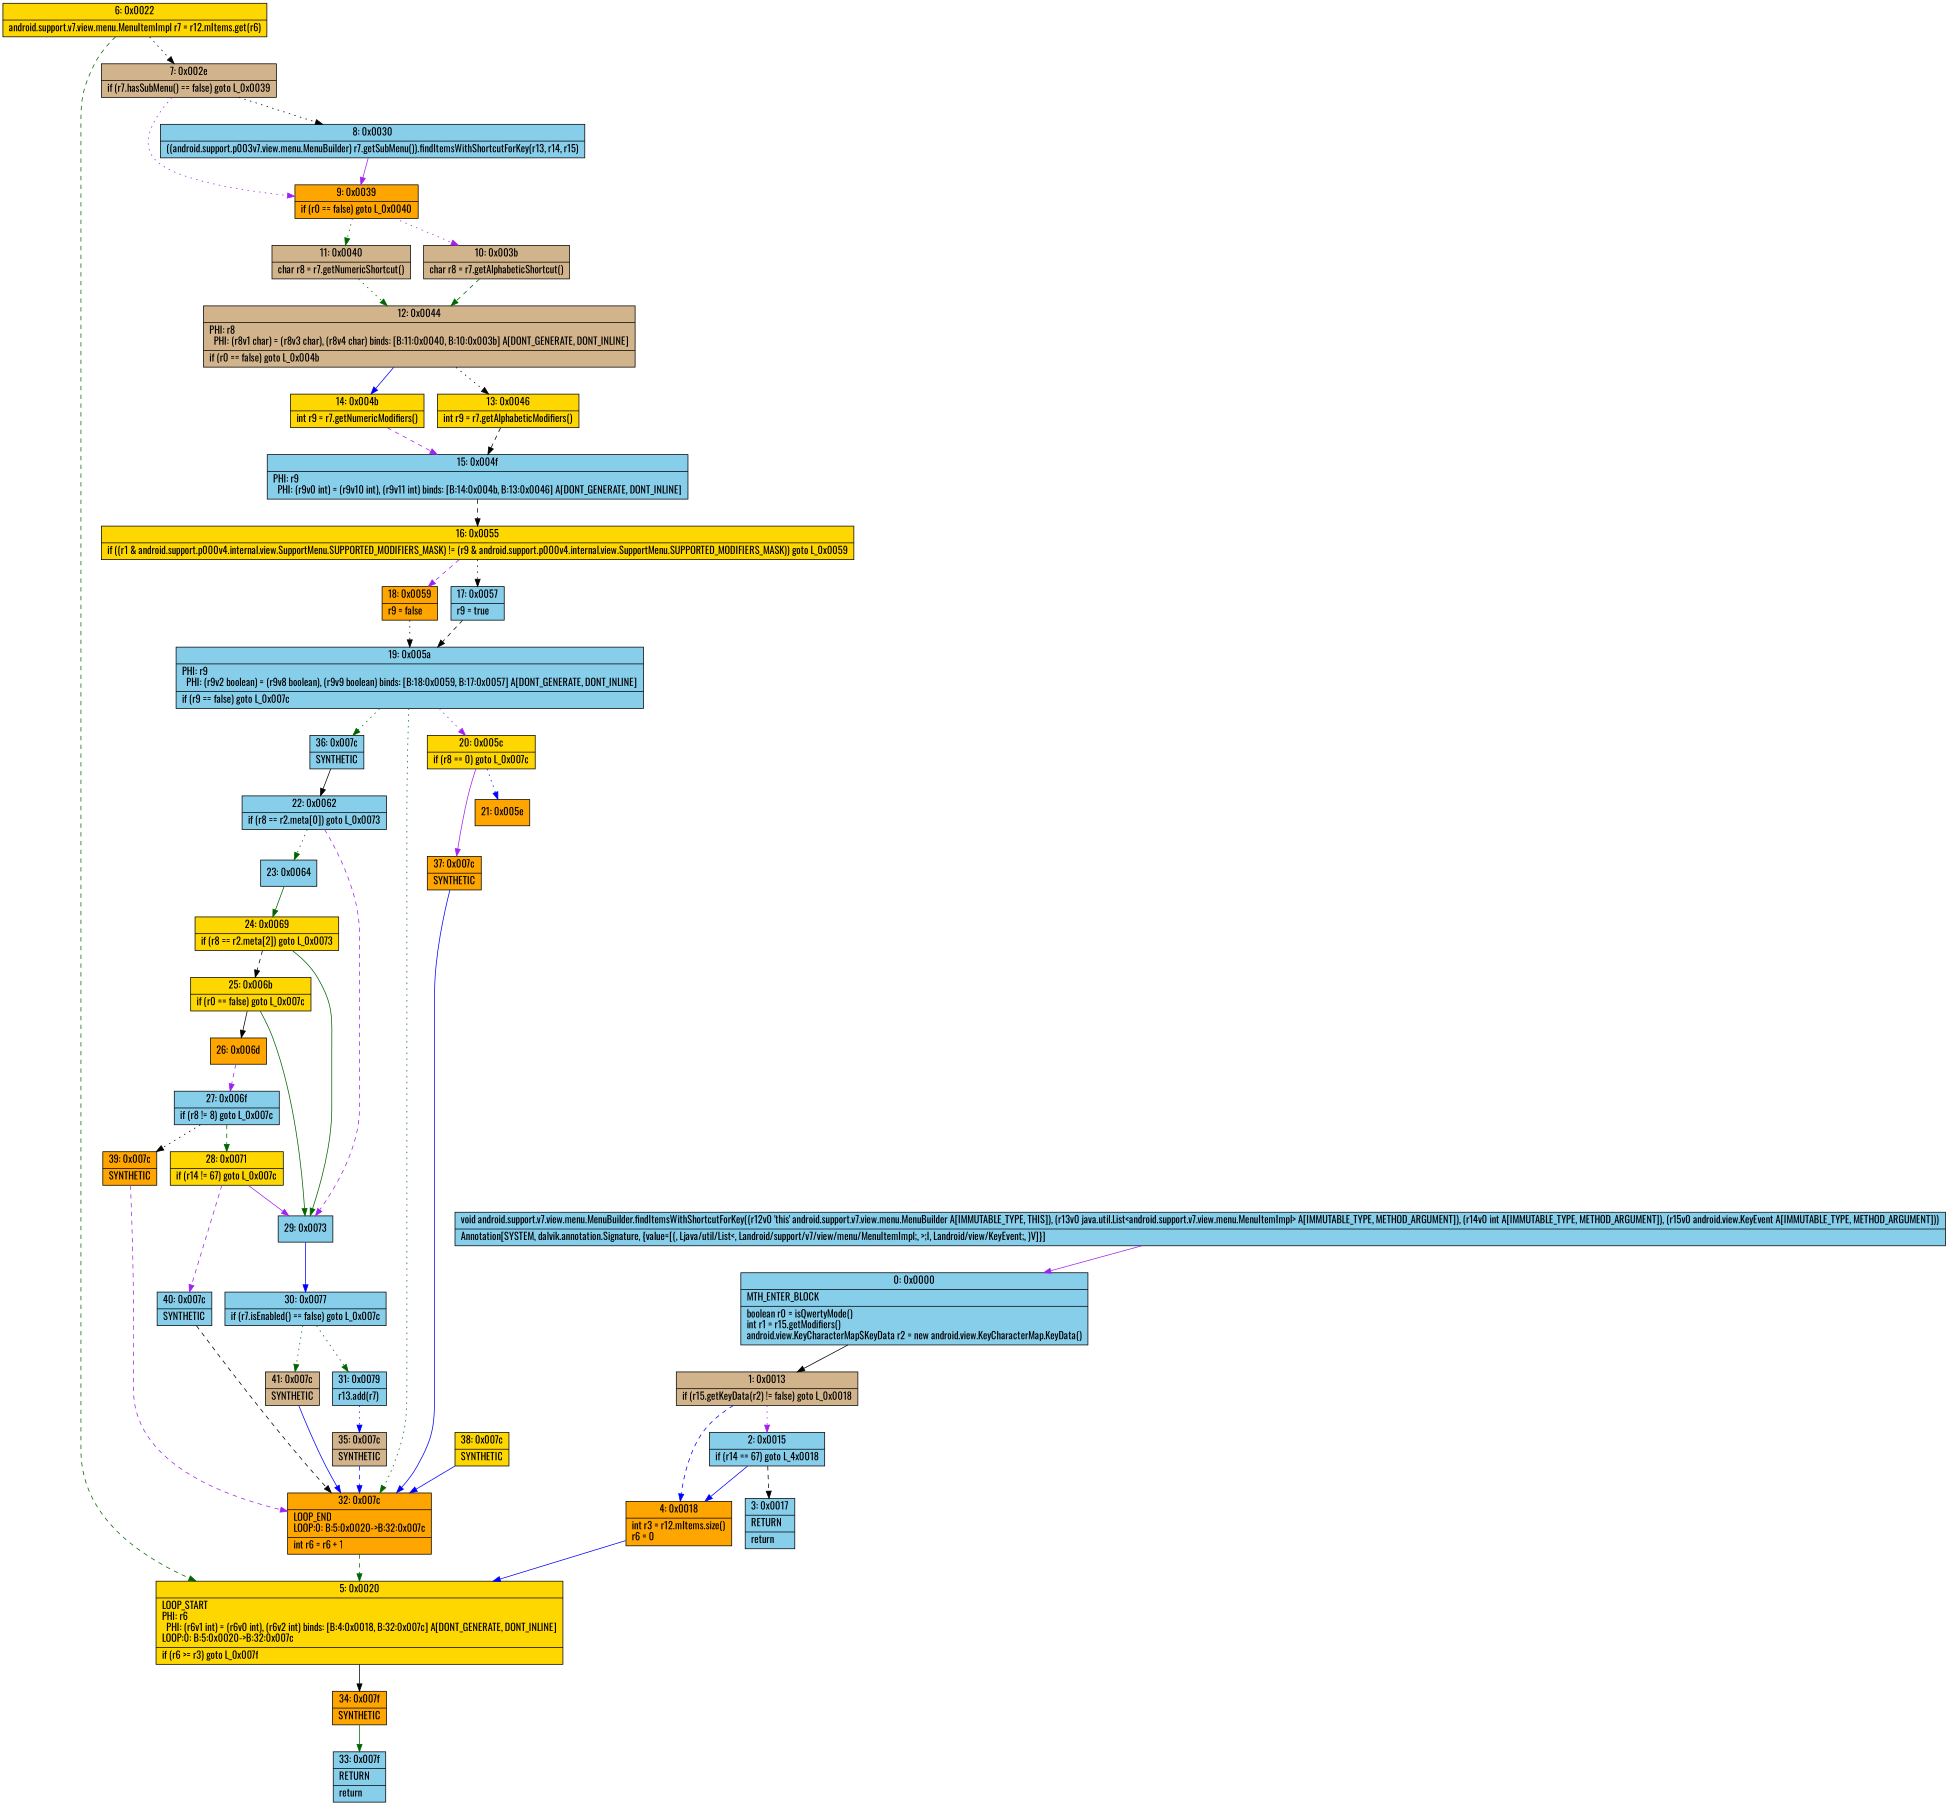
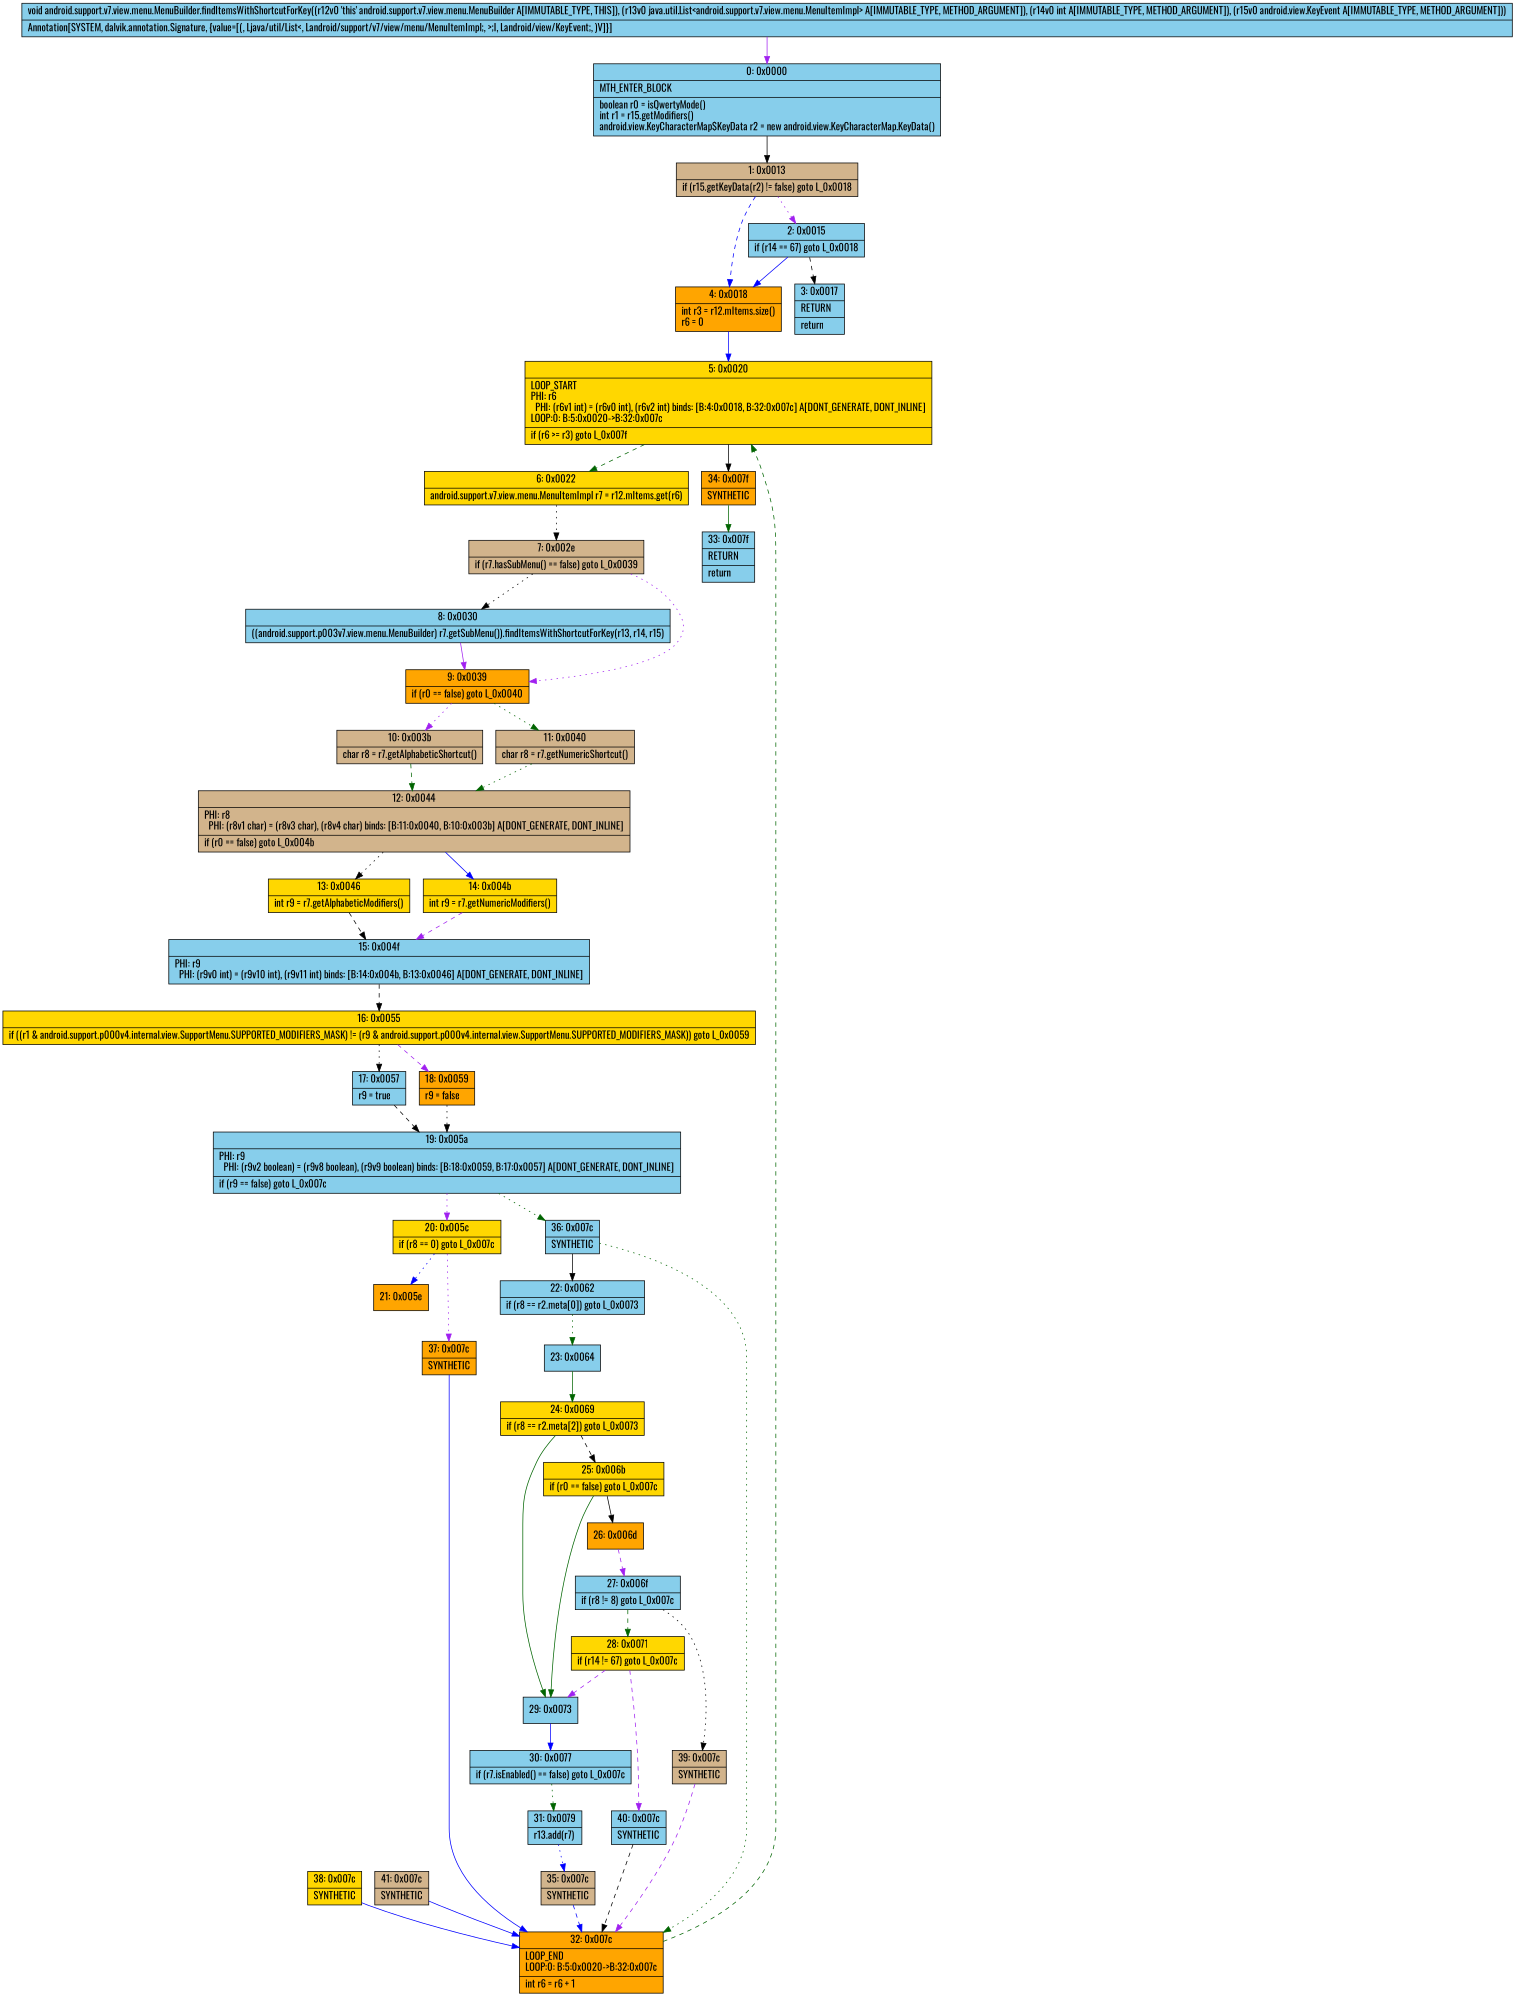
edge "20: 0x005c" -> "37: 0x007c": style solid -> dotted
edge "6: 0x0022" -> "5: 0x0020": reversed
edge "22: 0x0062" -> "29: 0x0073": removed
edge "19: 0x005a" -> "32: 0x007c": now "36: 0x007c" -> "32: 0x007c"
node "39: 0x007c": fillcolor orange -> tan
edge "28: 0x0071" -> "29: 0x0073": style solid -> dashed
edge "30: 0x0077" -> "41: 0x007c": removed
node "2: 0x0015": text "if (r14 == 67) goto L_4x0018" -> "if (r14 == 67) goto L_0x0018"
